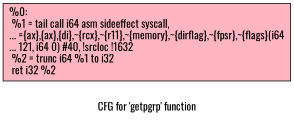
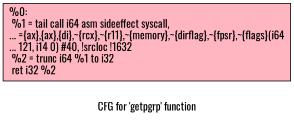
node "%0:": text "... 121, i64 0) #40, !srcloc !1632" -> "... 121, i14 0) #40, !srcloc !1632"
